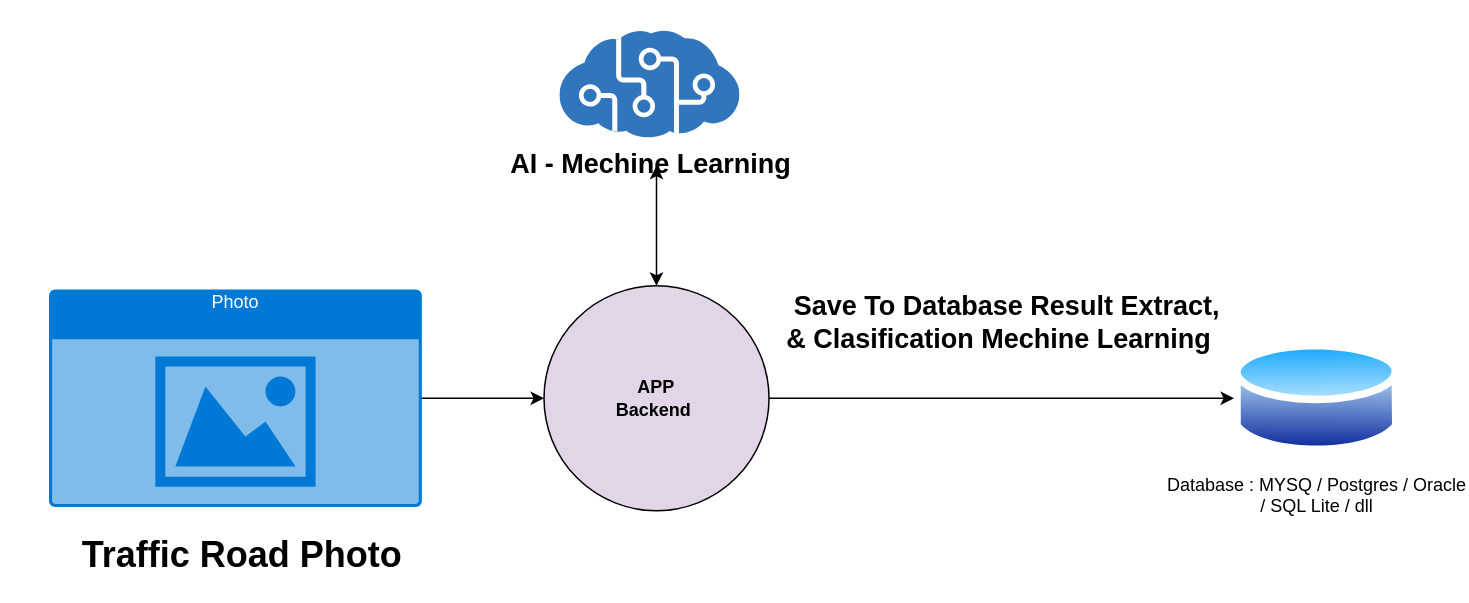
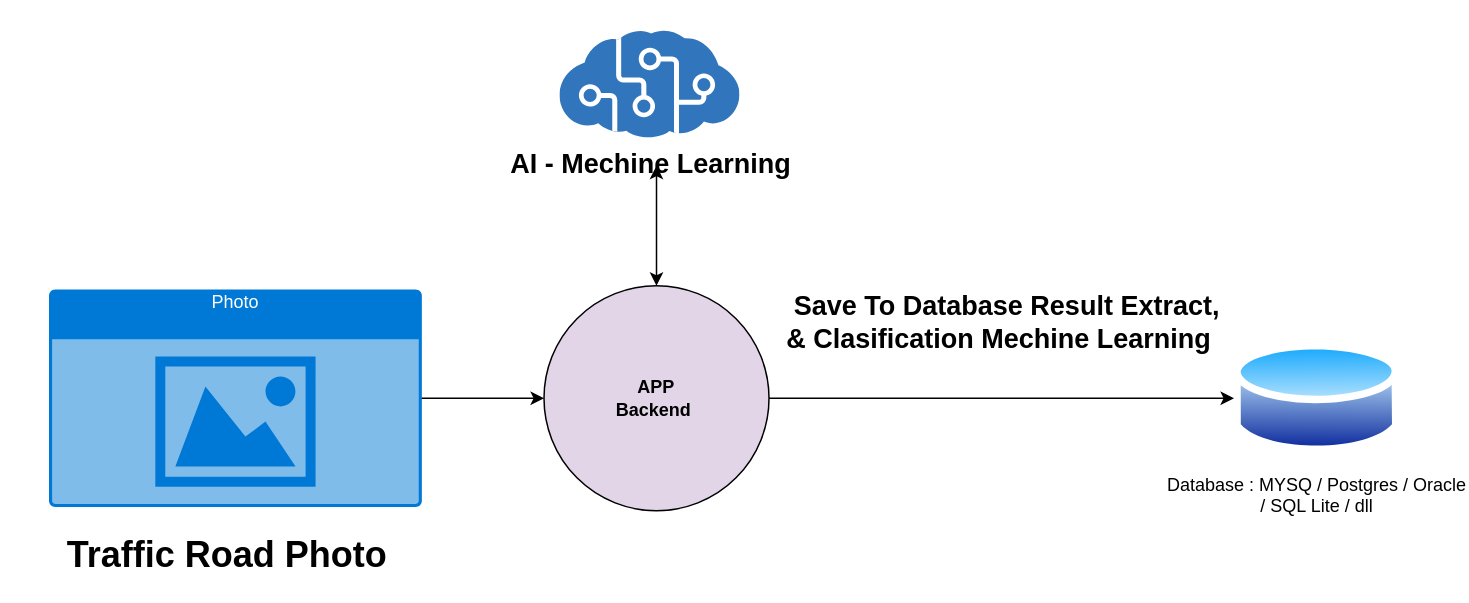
node "Traffic Road Photo": moved (242, 556) -> (227, 556)
